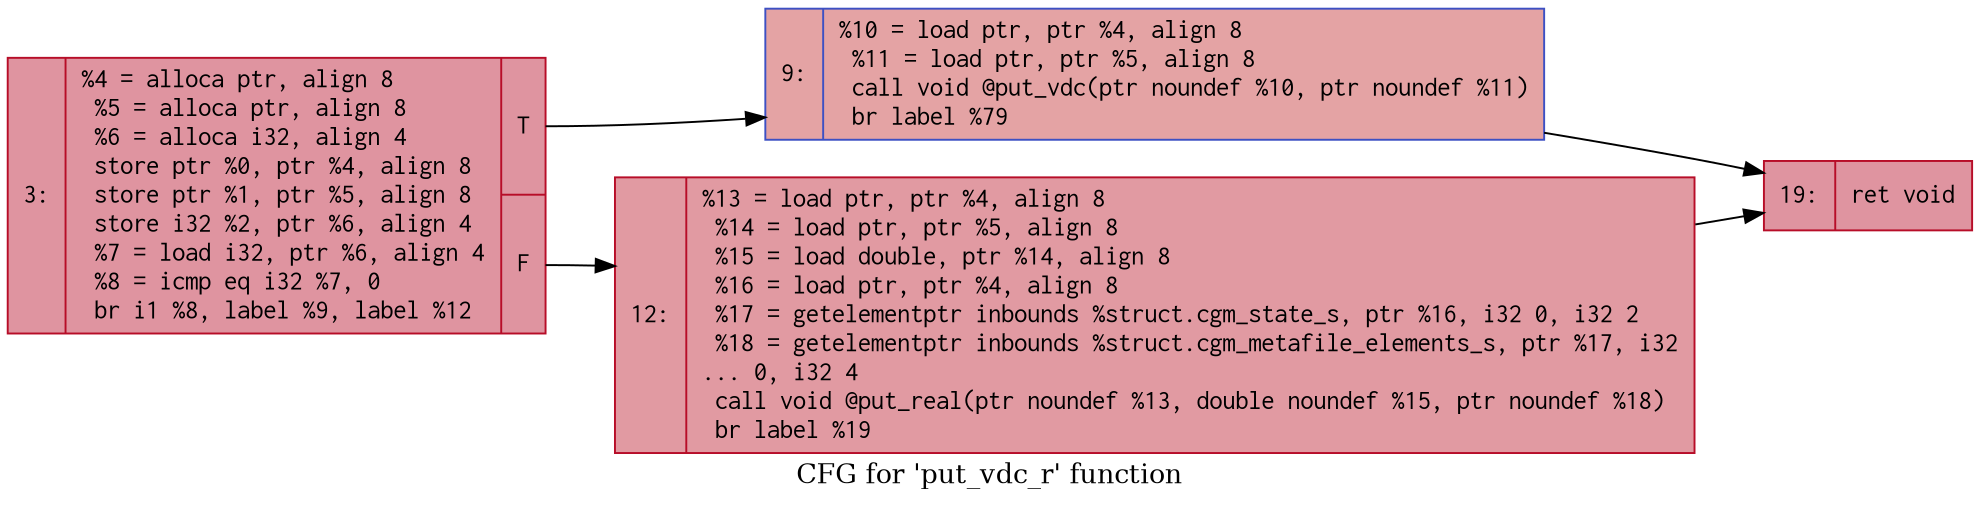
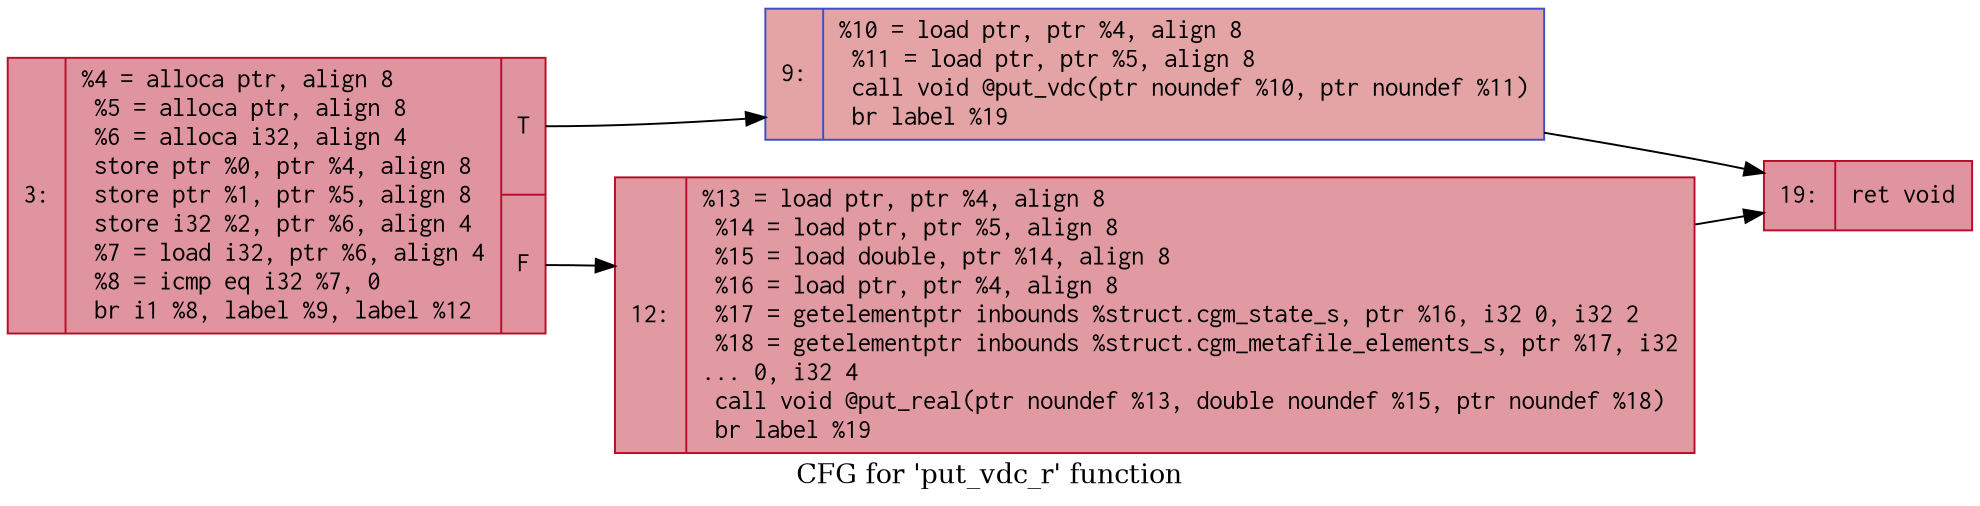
node "9:": text "br label %79" -> "br label %19"
